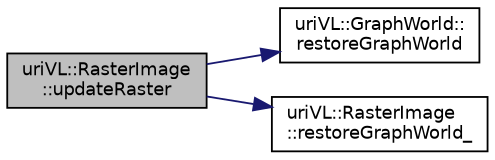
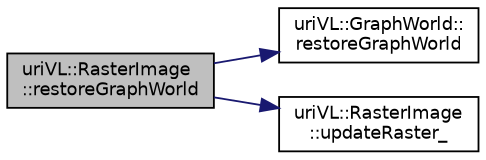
node "uriVL::RasterImage ::updateRaster": label "uriVL::RasterImage ::updateRaster" -> "uriVL::RasterImage ::restoreGraphWorld"
node "uriVL::RasterImage ::restoreGraphWorld_": label "uriVL::RasterImage ::restoreGraphWorld_" -> "uriVL::RasterImage ::updateRaster_"
